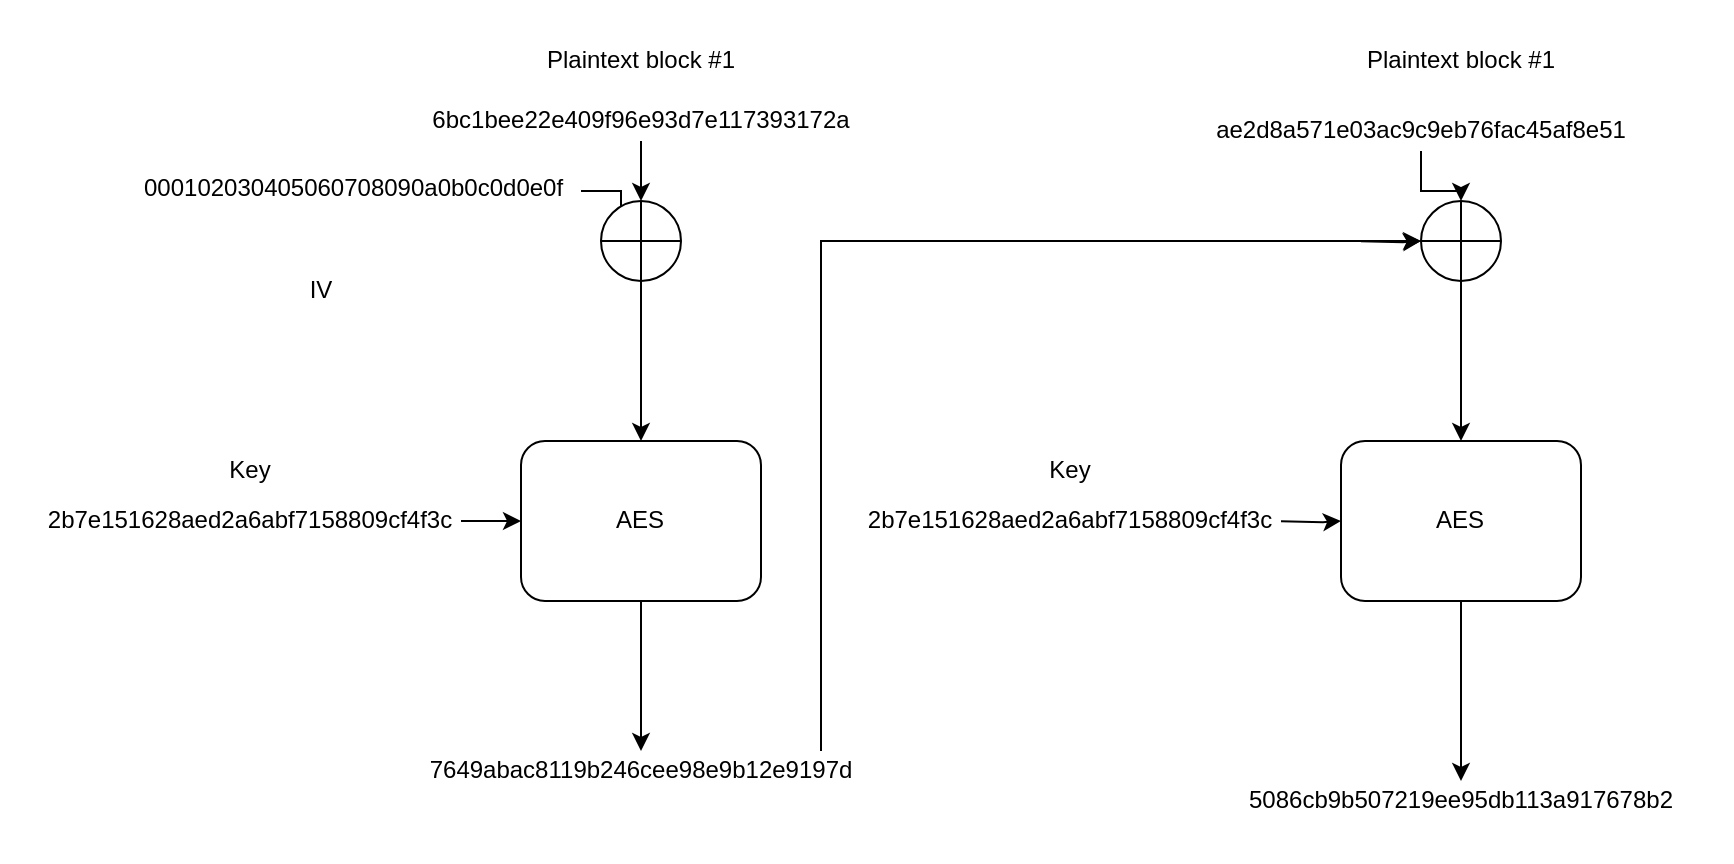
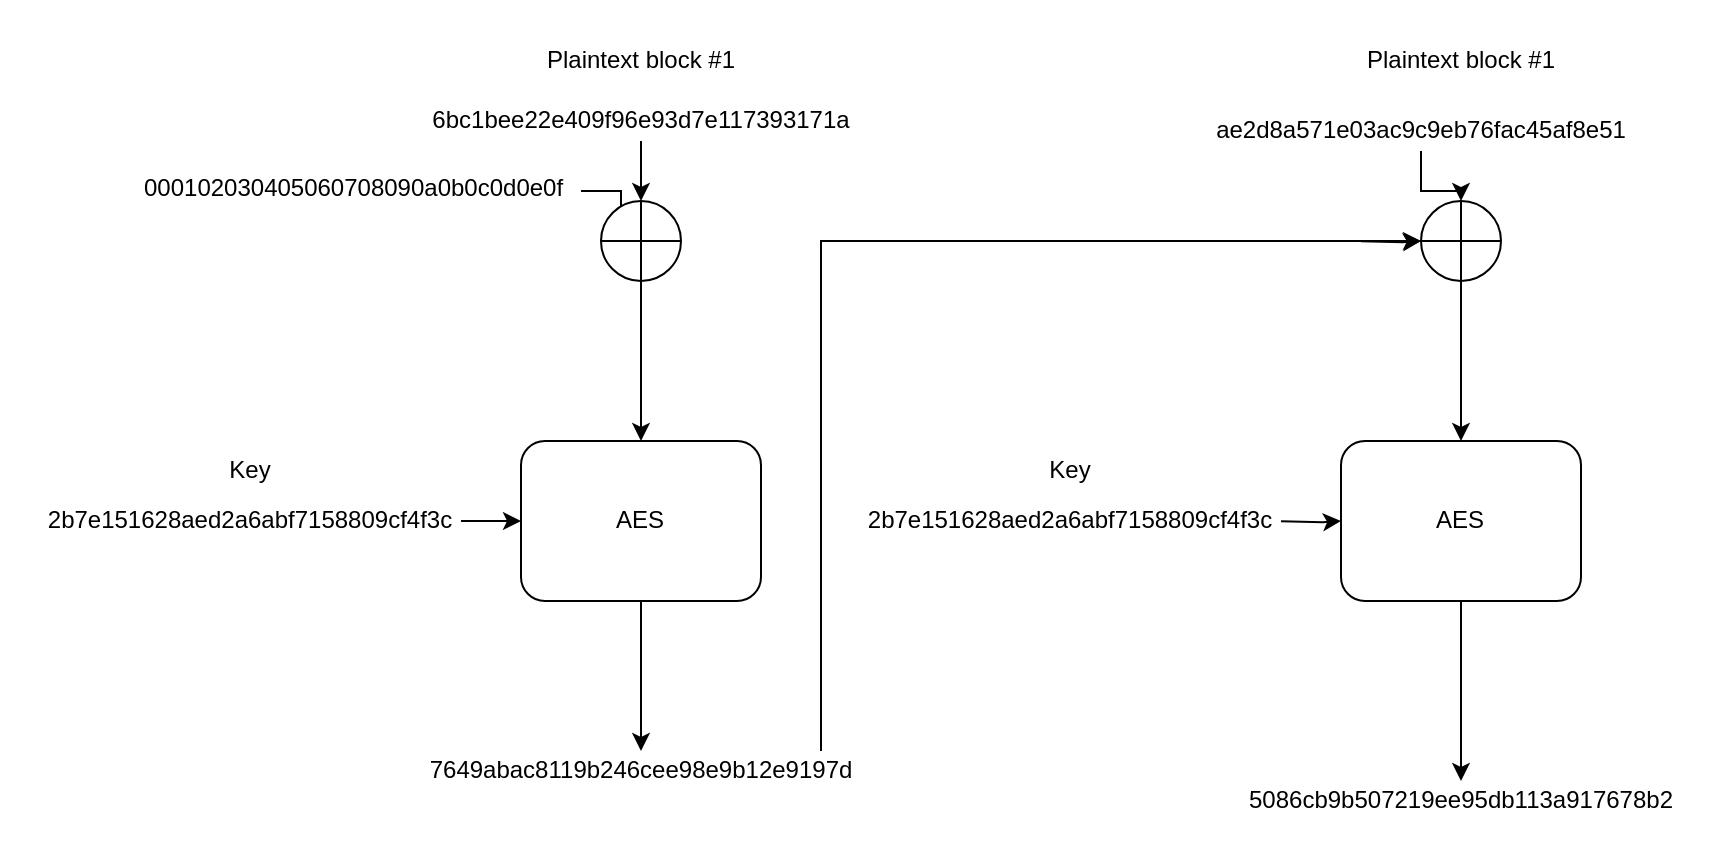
node "6bc1bee22e409f96e93d7e117393172a": label "6bc1bee22e409f96e93d7e117393172a" -> "6bc1bee22e409f96e93d7e117393171a"
node "IV": removed
